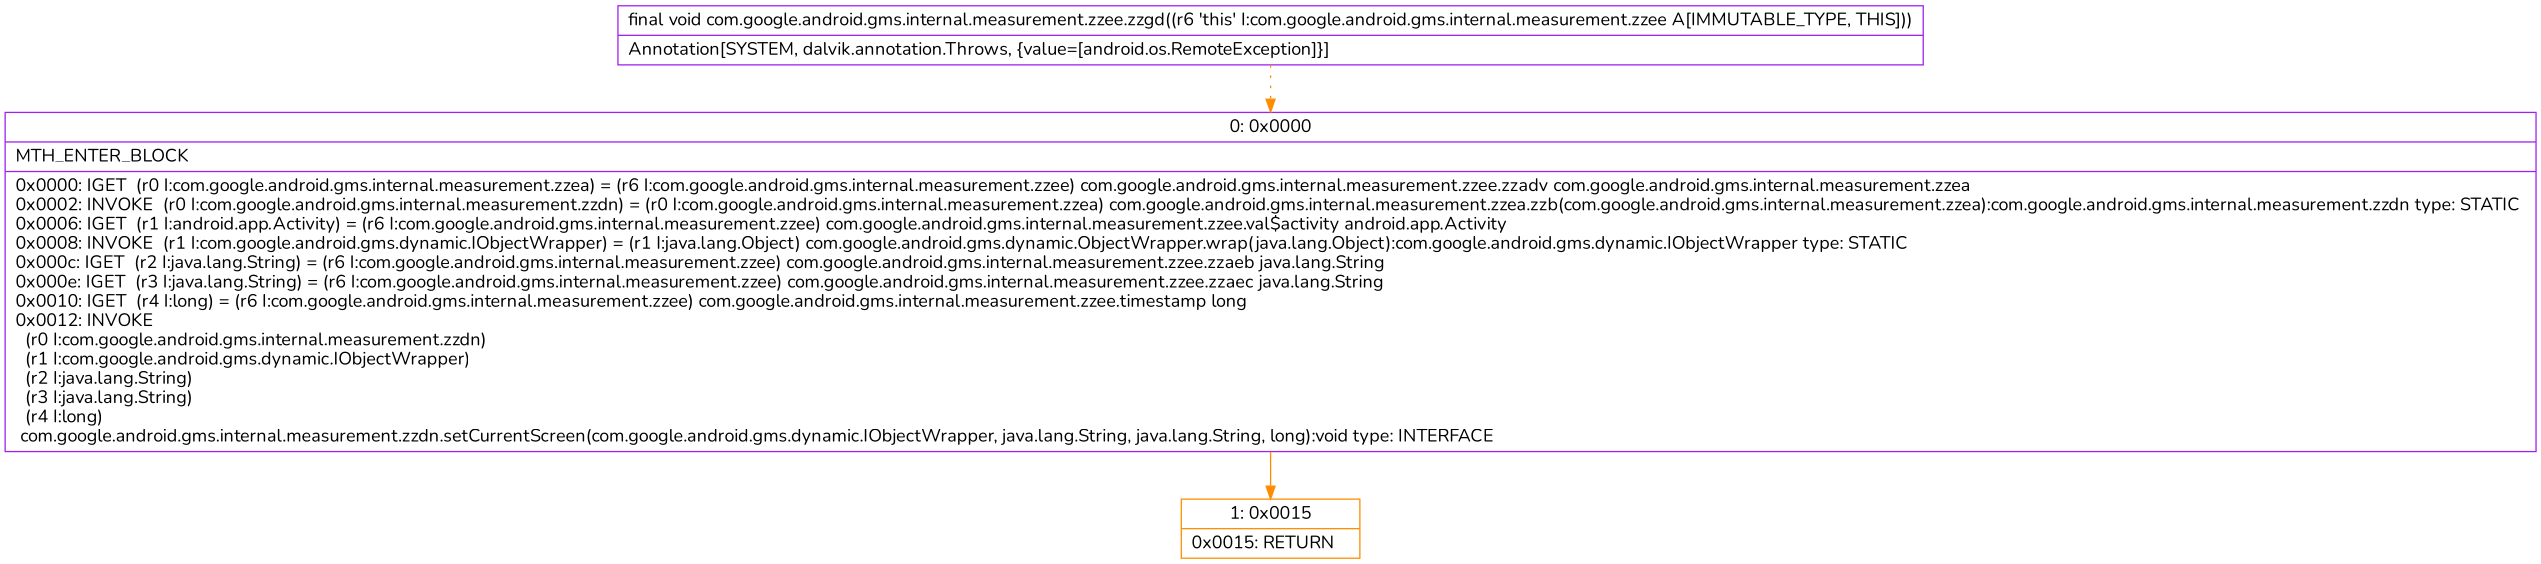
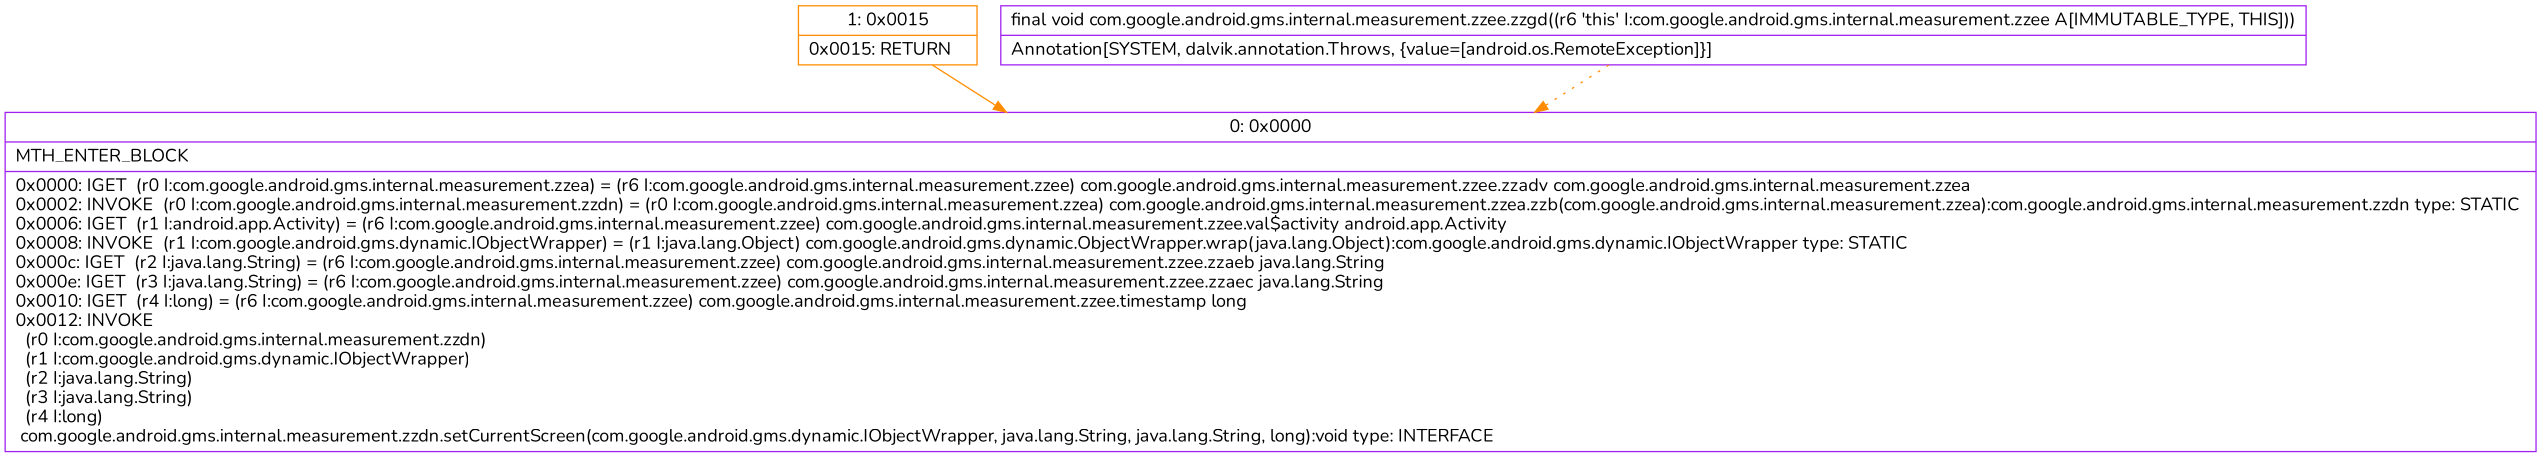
edge "0: 0x0000" -> "1: 0x0015": reversed
